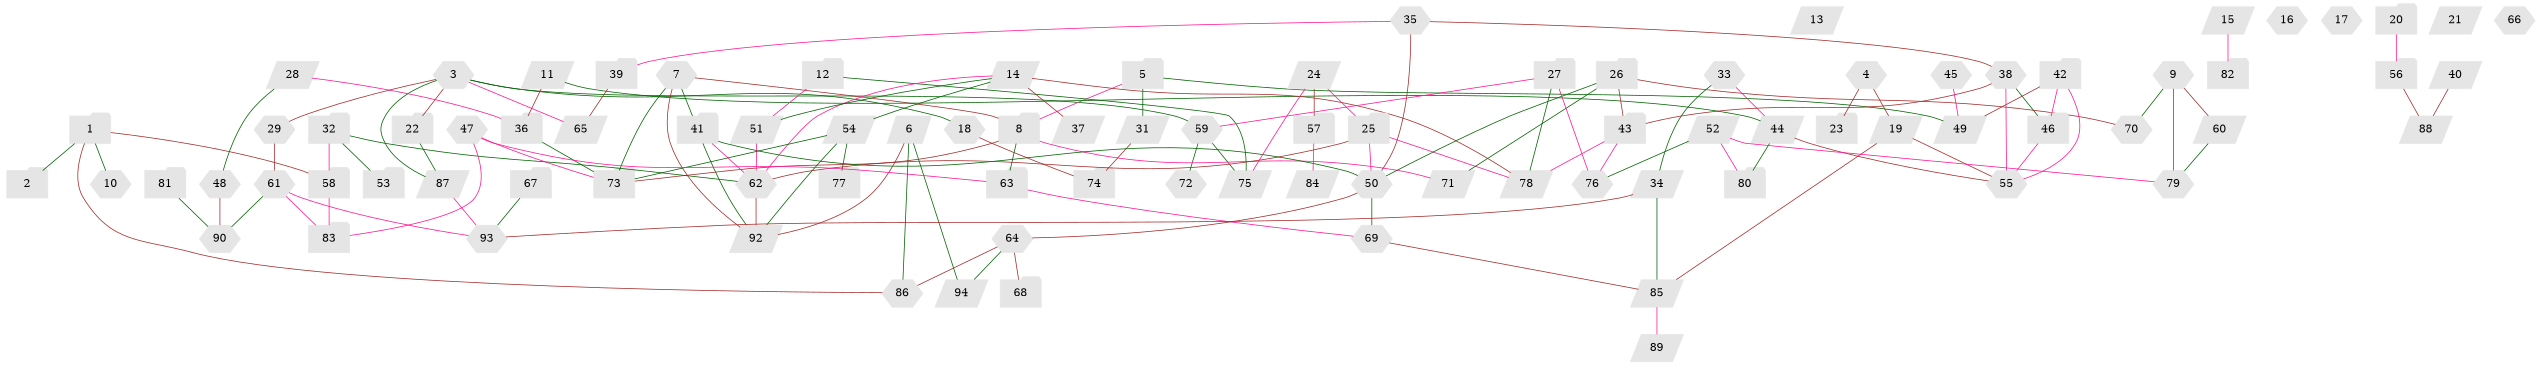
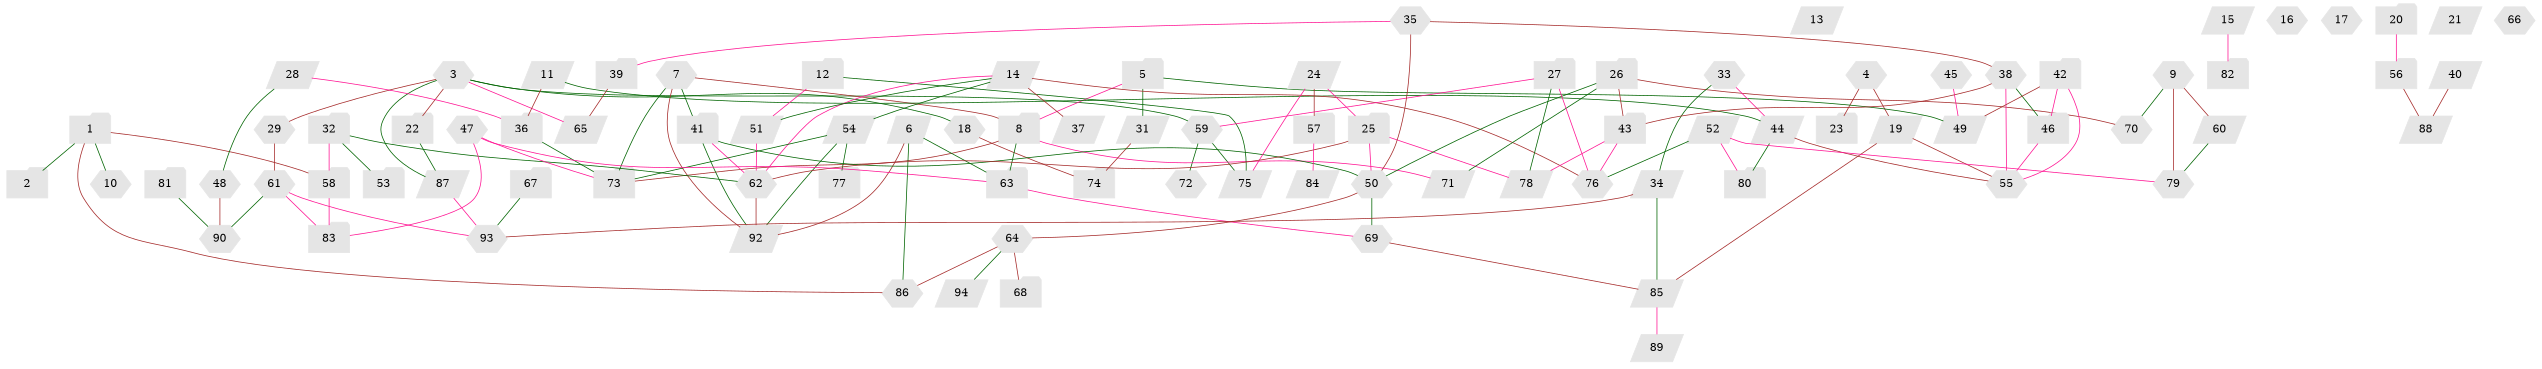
edge "14" -- "78": now "14" -- "76"
edge "6" -- "94": now "6" -- "63"
